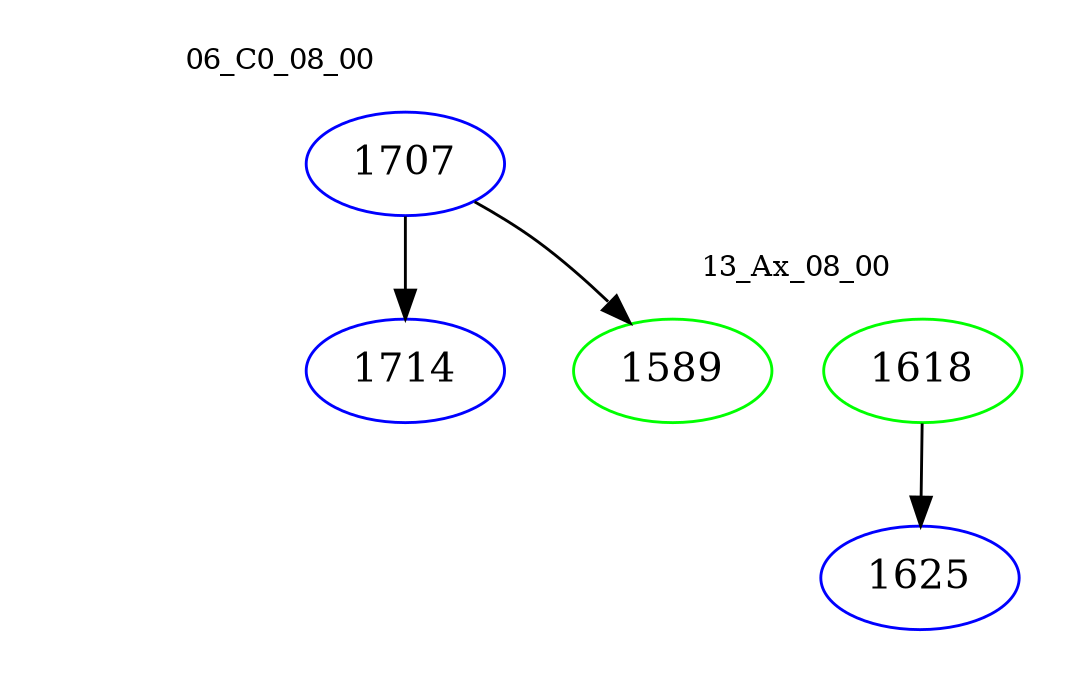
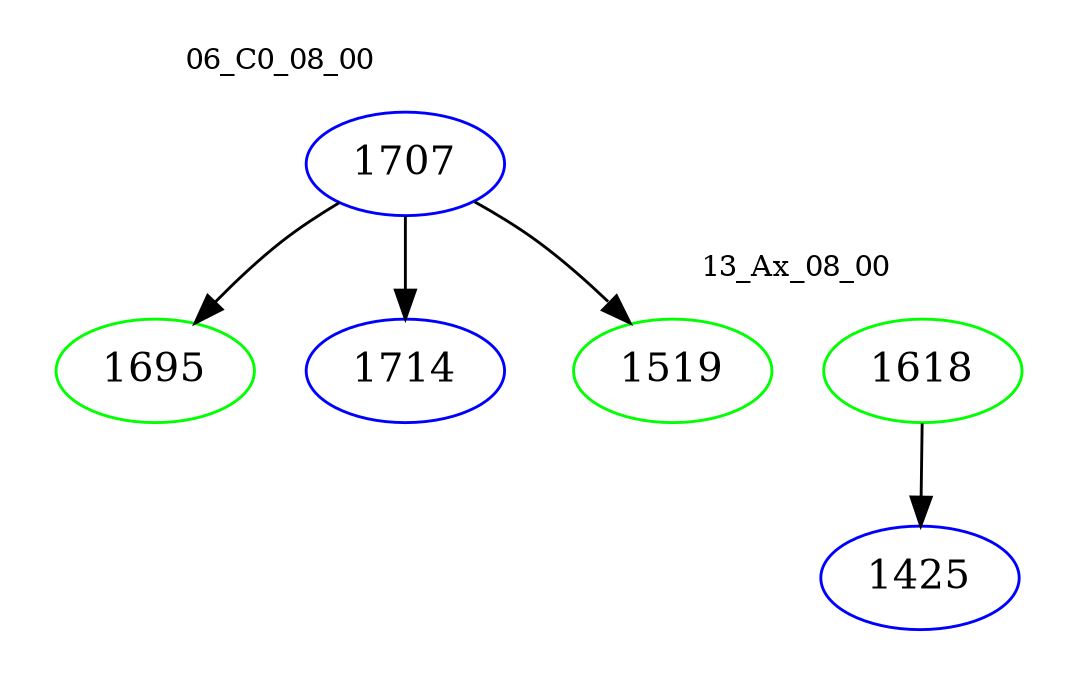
node "1695": added
node "1589": label "1589" -> "1519"
node "1625": label "1625" -> "1425"
